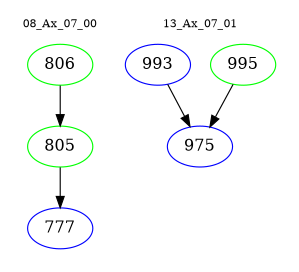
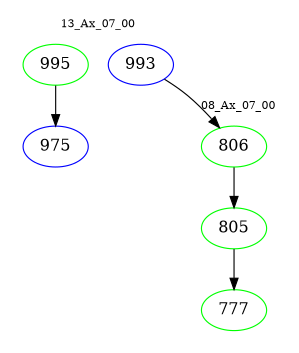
cluster "13_Ax_07_01": label "13_Ax_07_01" -> "13_Ax_07_00"
edge "993" -> "975": now "993" -> "806"
node "777": color blue -> green
